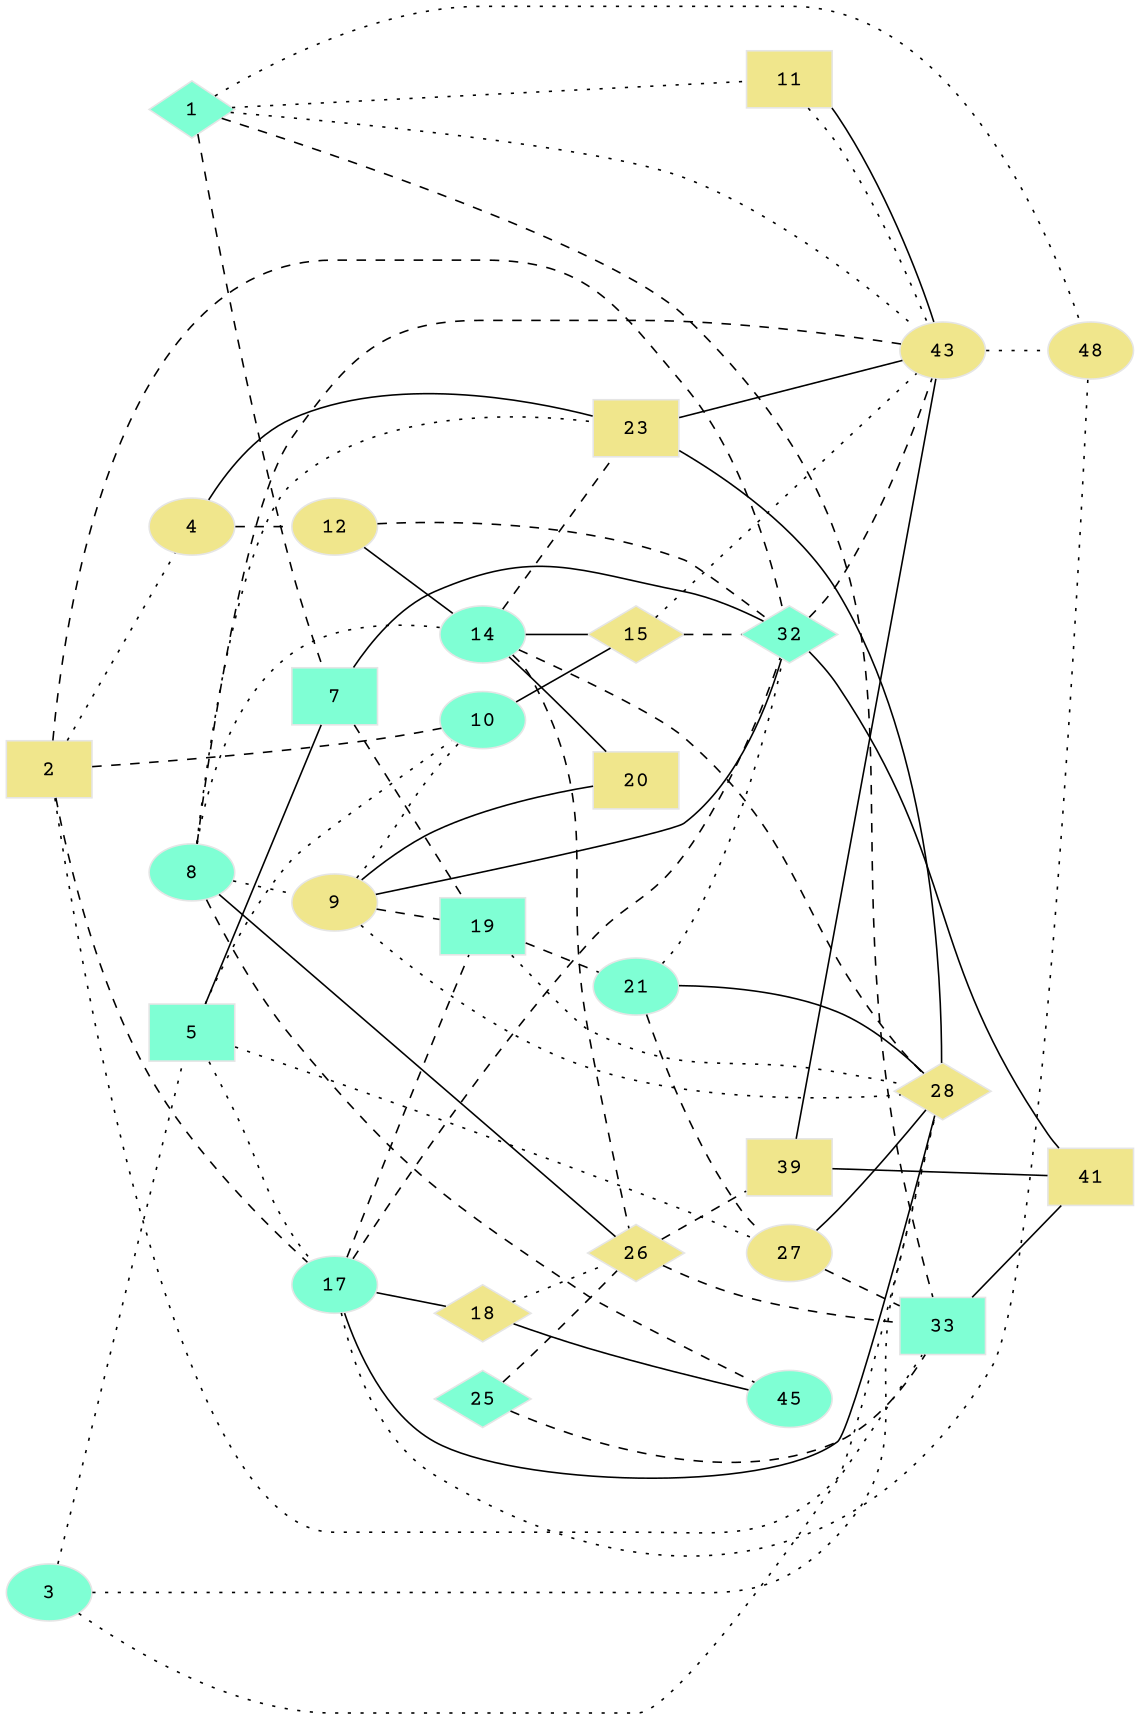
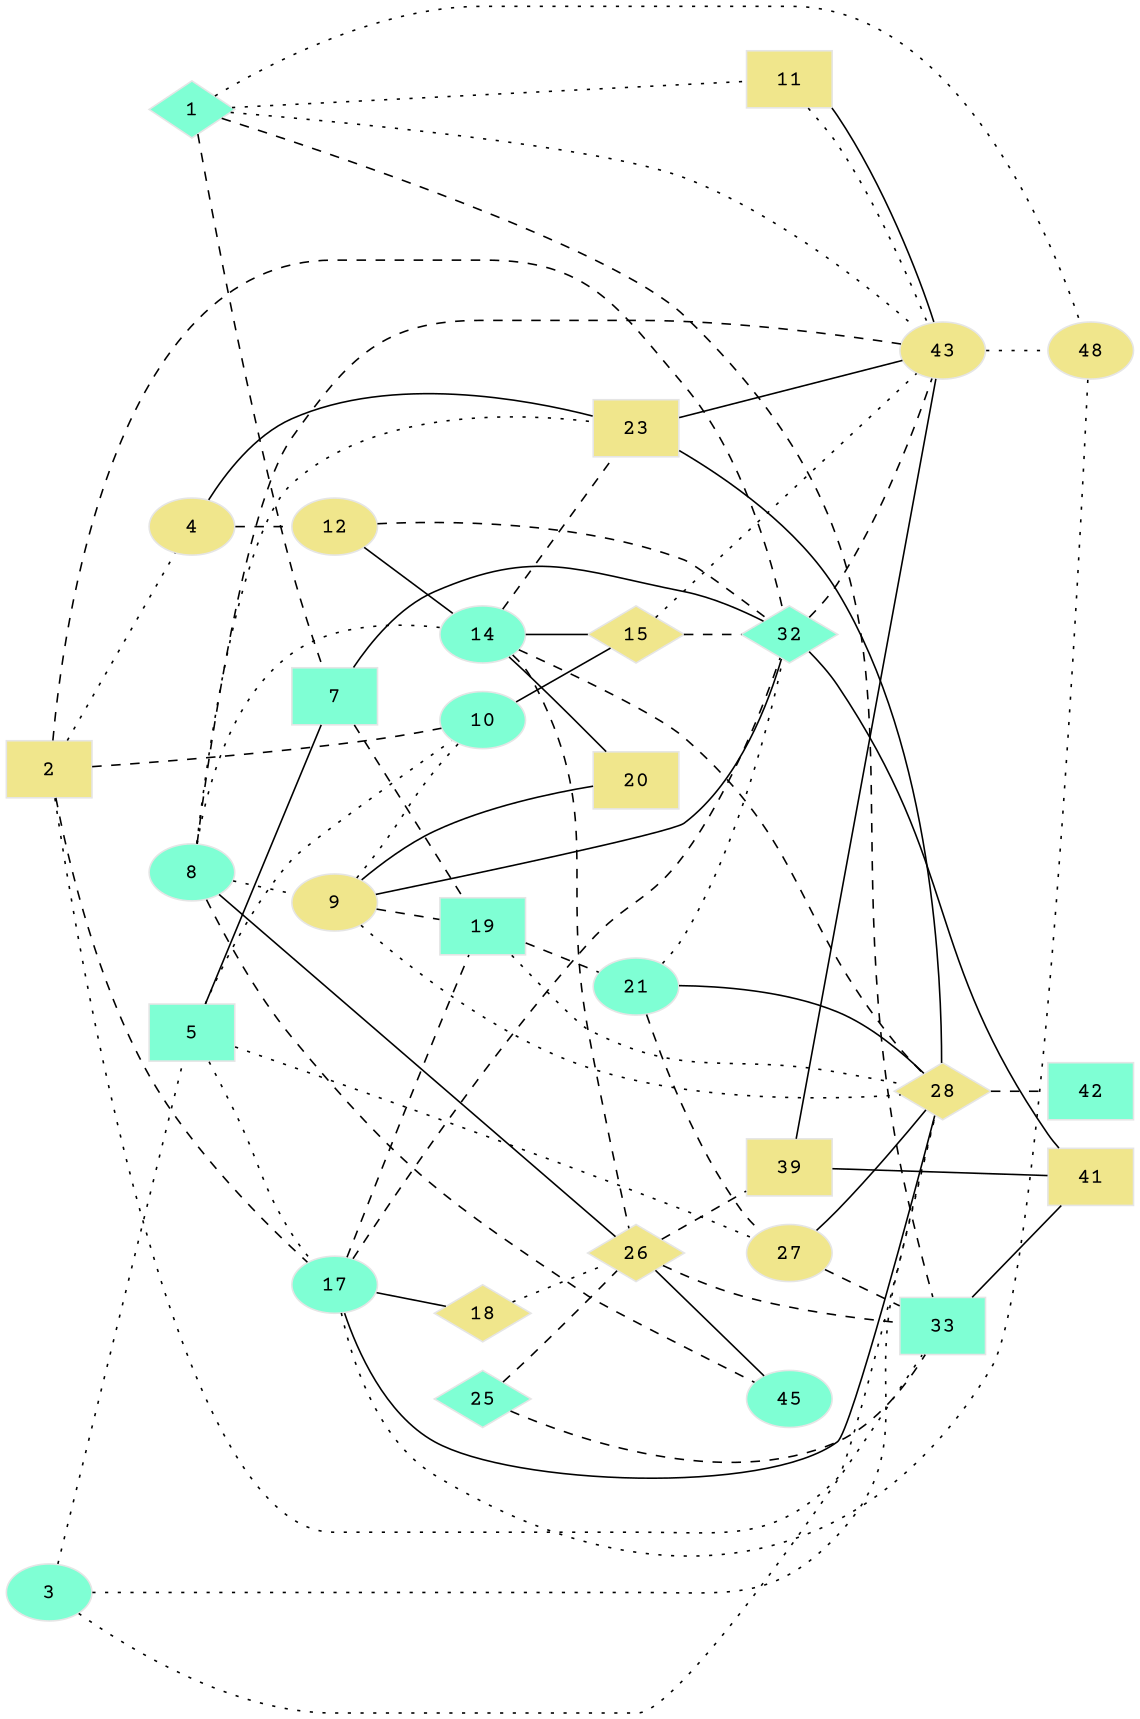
node "42": added
edge "18" -- "45": now "26" -- "45"
